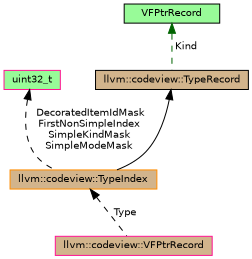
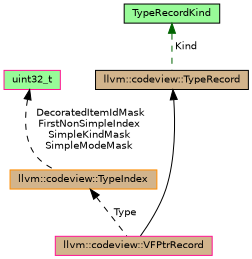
node "VFPtrRecord": label "VFPtrRecord" -> "TypeRecordKind"
edge "llvm::codeview::TypeIndex" -> "llvm::codeview::TypeRecord": now "llvm::codeview::VFPtrRecord" -> "llvm::codeview::TypeRecord"
